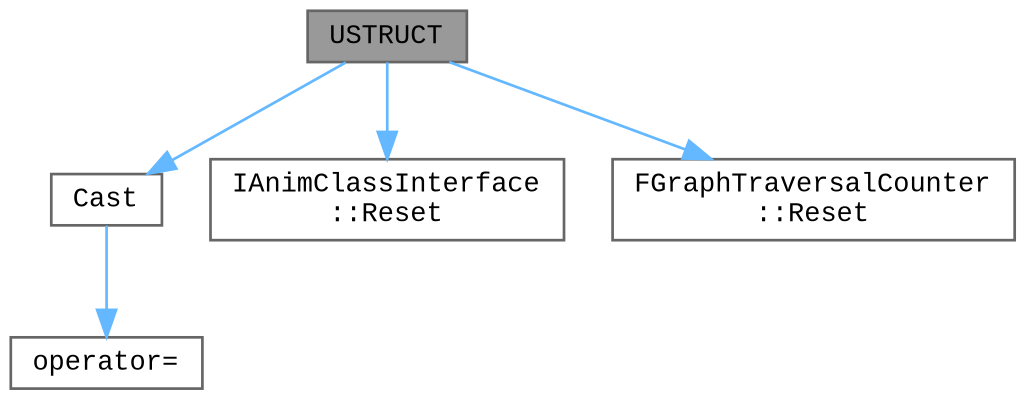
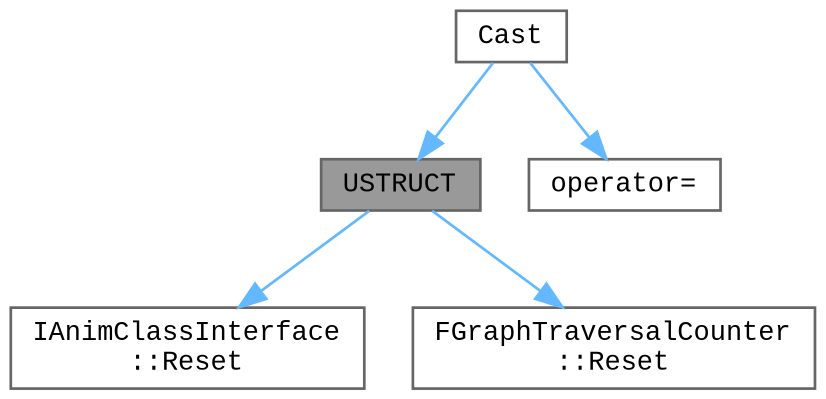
edge "USTRUCT" -> "Cast": reversed
